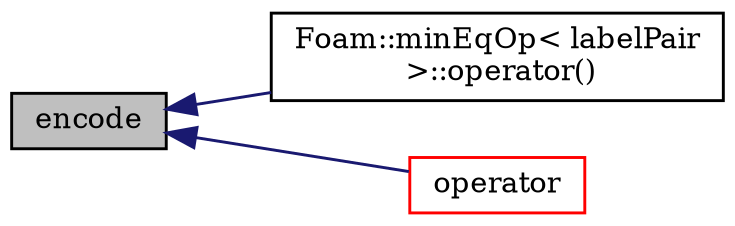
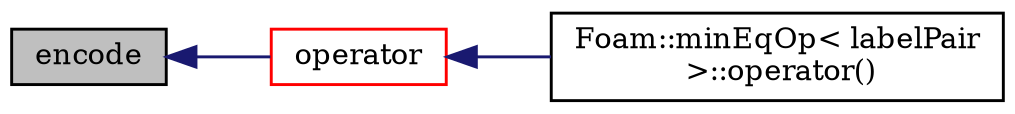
edge "Foam::minEqOp< labelPair >::operator()" -> "encode": now "Foam::minEqOp< labelPair >::operator()" -> "operator"
